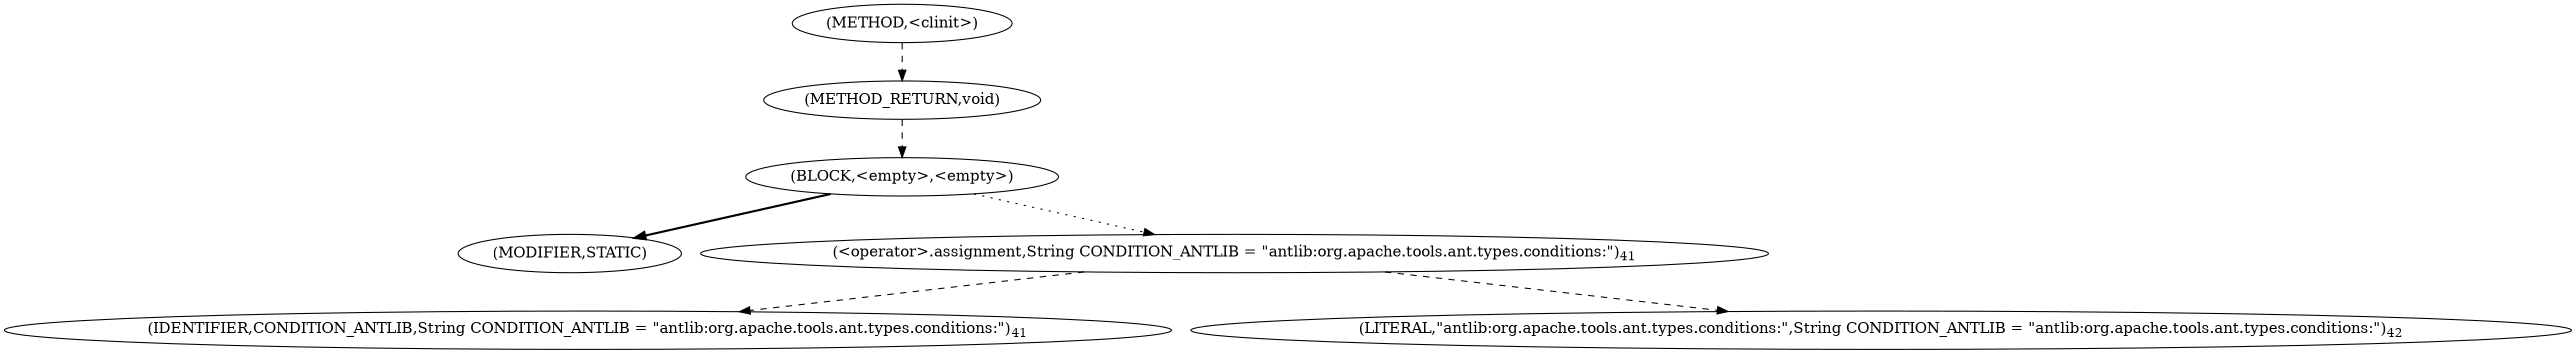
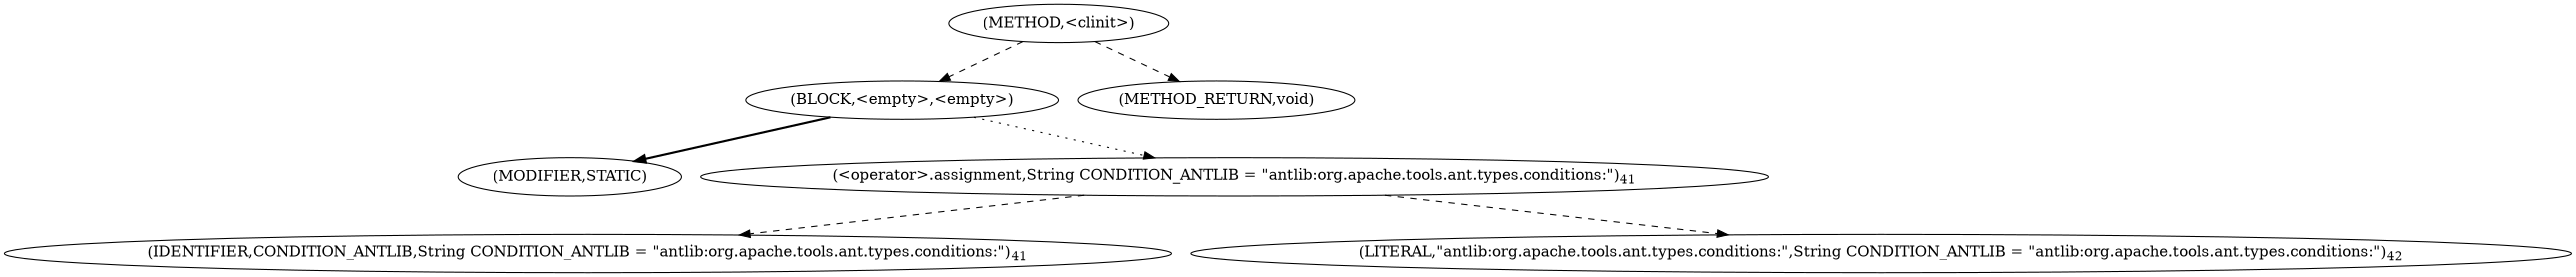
edge "(METHOD_RETURN,void)" -> "(BLOCK,<empty>,<empty>)": now "(METHOD,<clinit>)" -> "(BLOCK,<empty>,<empty>)"
